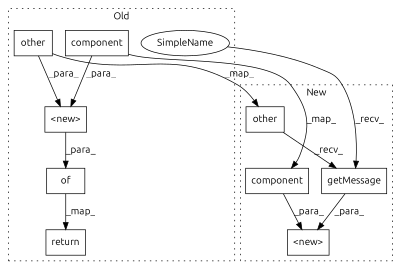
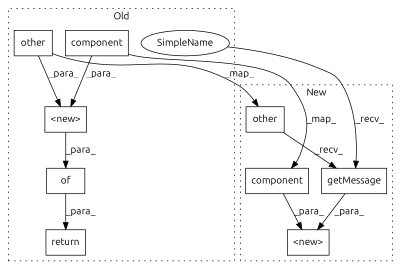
edge "of" -> "return": label "_map_" -> "_para_"
